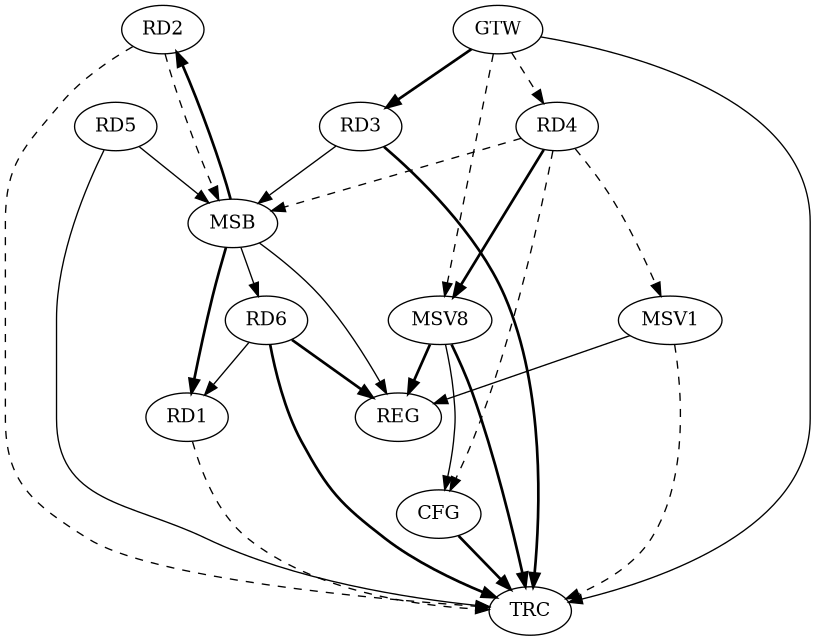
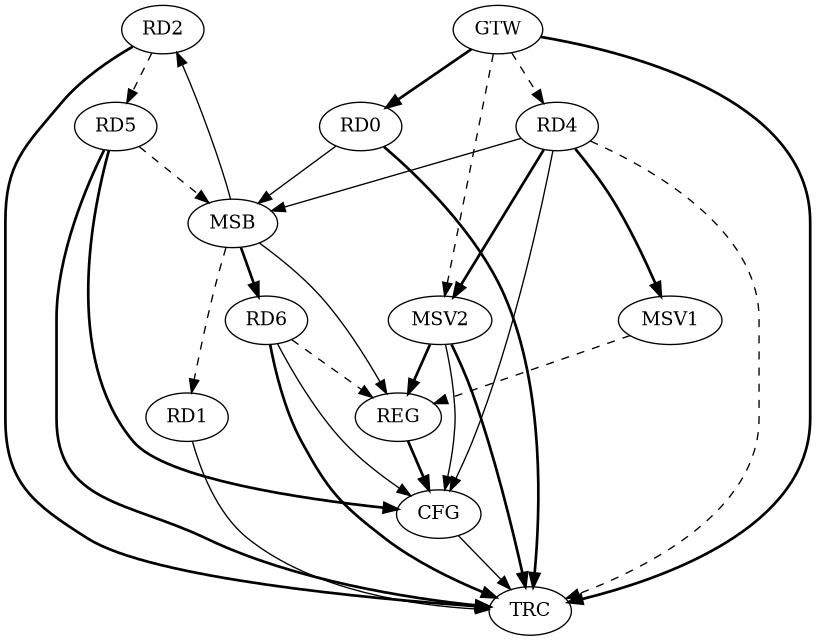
edge "RD2" -> "MSB": now "RD2" -> "RD5"
node "RD3": label "RD3" -> "RD0"
edge "MSB" -> "RD2": style bold -> solid
edge "RD5" -> "MSB": style solid -> dashed
edge "RD4" -> "MSB": style dashed -> solid
edge "RD4" -> "MSV1": style dashed -> bold
edge "MSB" -> "RD6": style solid -> bold
edge "GTW" -> "TRC": style solid -> bold
edge "RD4" -> "CFG": style dashed -> solid
edge "MSB" -> "RD1": style bold -> dashed
node "MSV8": label "MSV8" -> "MSV2"
edge "RD6" -> "RD1": now "RD6" -> "CFG"
edge "RD6" -> "REG": style bold -> dashed
edge "MSV1" -> "REG": style solid -> dashed
edge "RD5" -> "CFG": added
edge "REG" -> "CFG": added
edge "RD2" -> "TRC": style dashed -> bold
edge "MSV1" -> "TRC": now "RD4" -> "TRC"
edge "RD5" -> "TRC": style solid -> bold
edge "RD1" -> "TRC": style dashed -> solid
edge "CFG" -> "TRC": style bold -> solid
